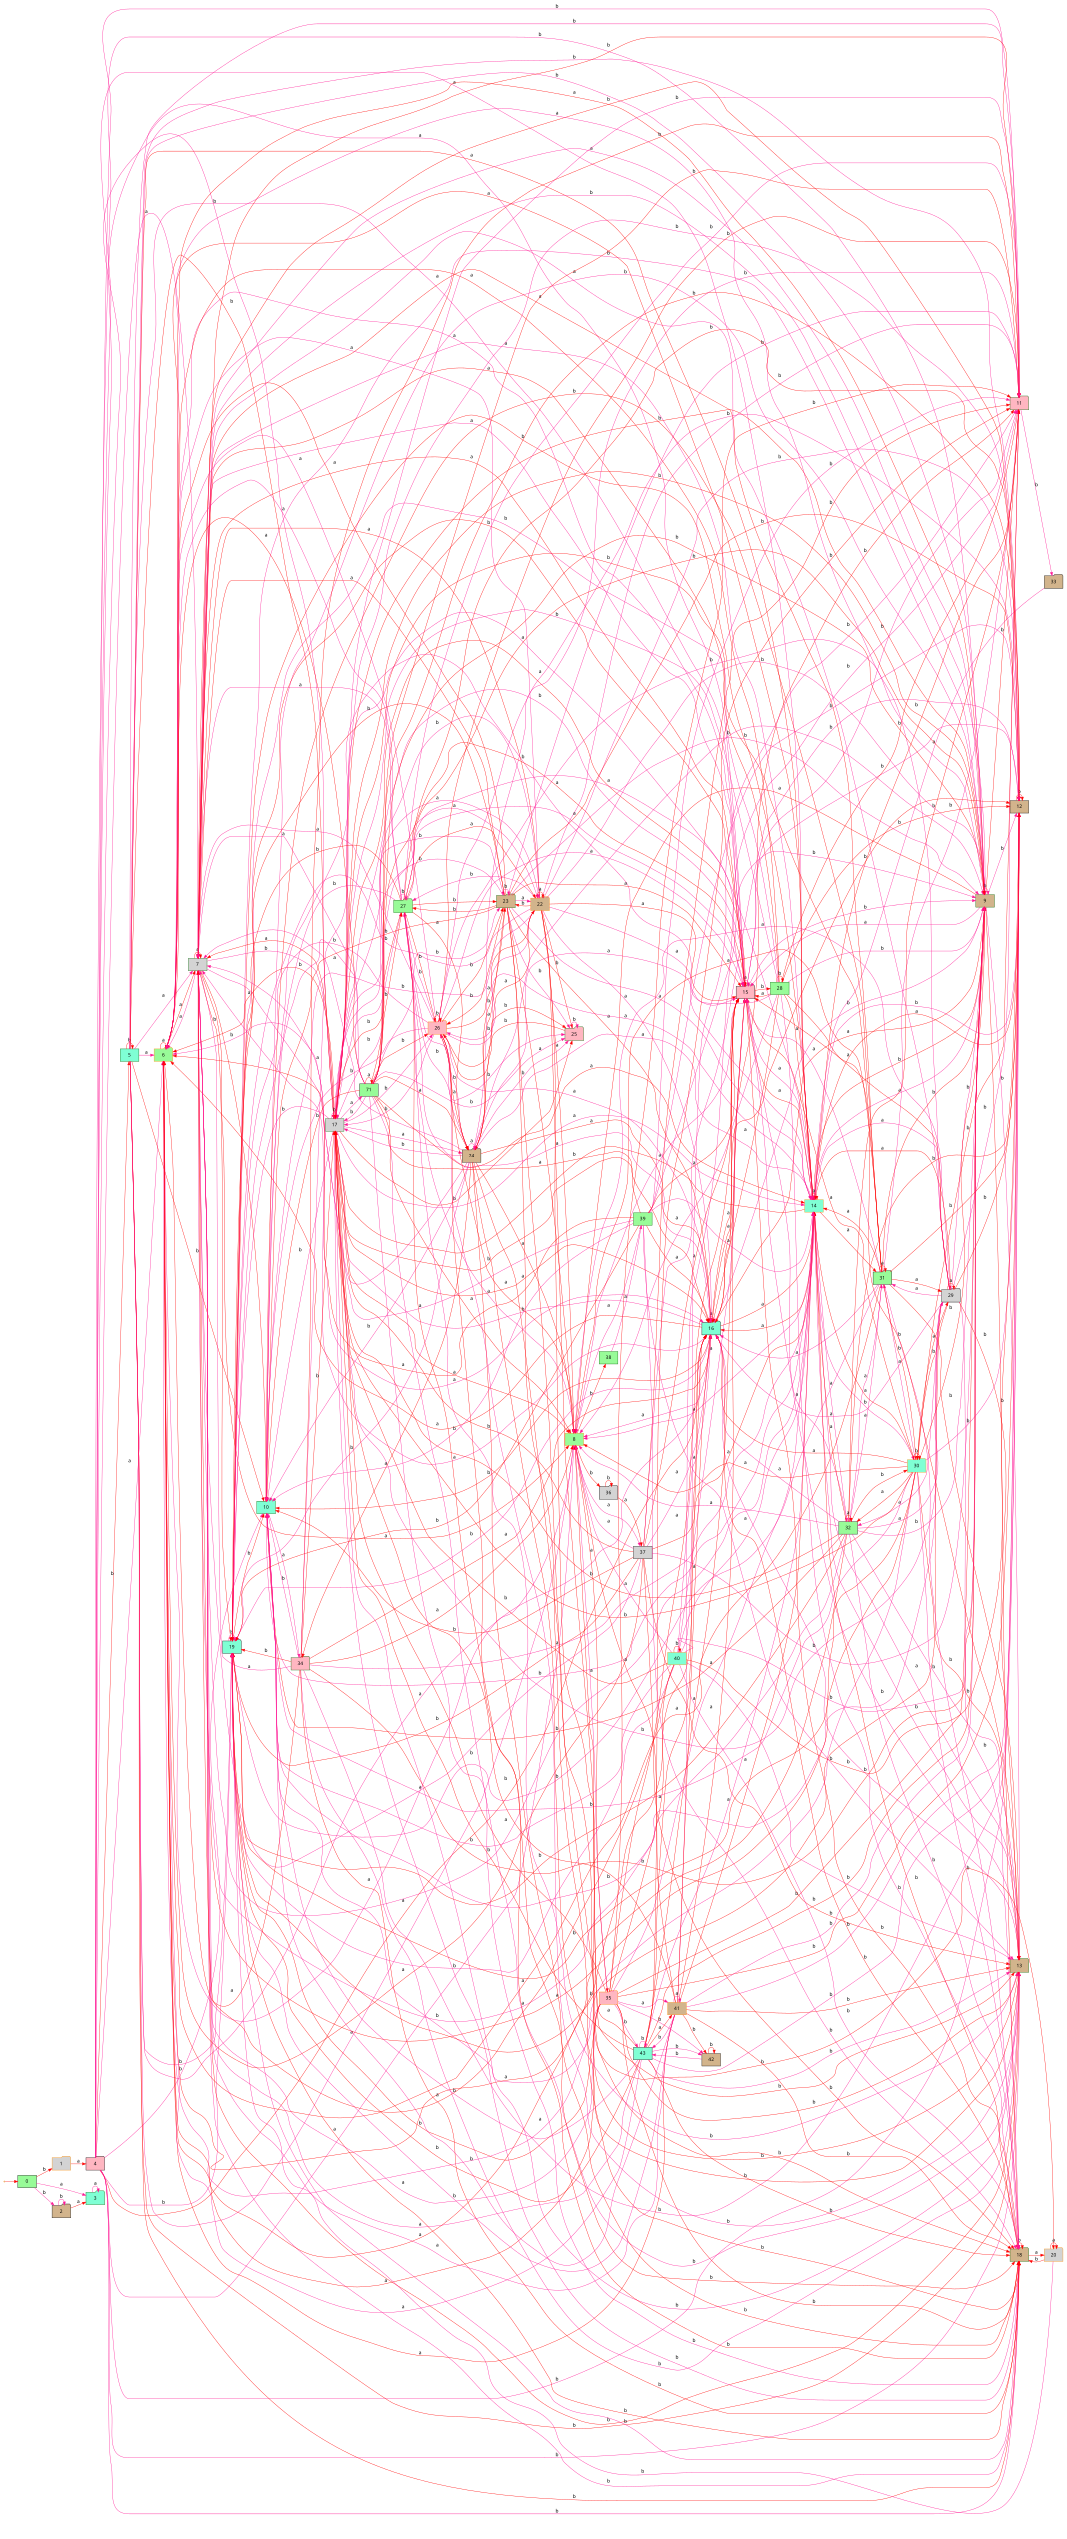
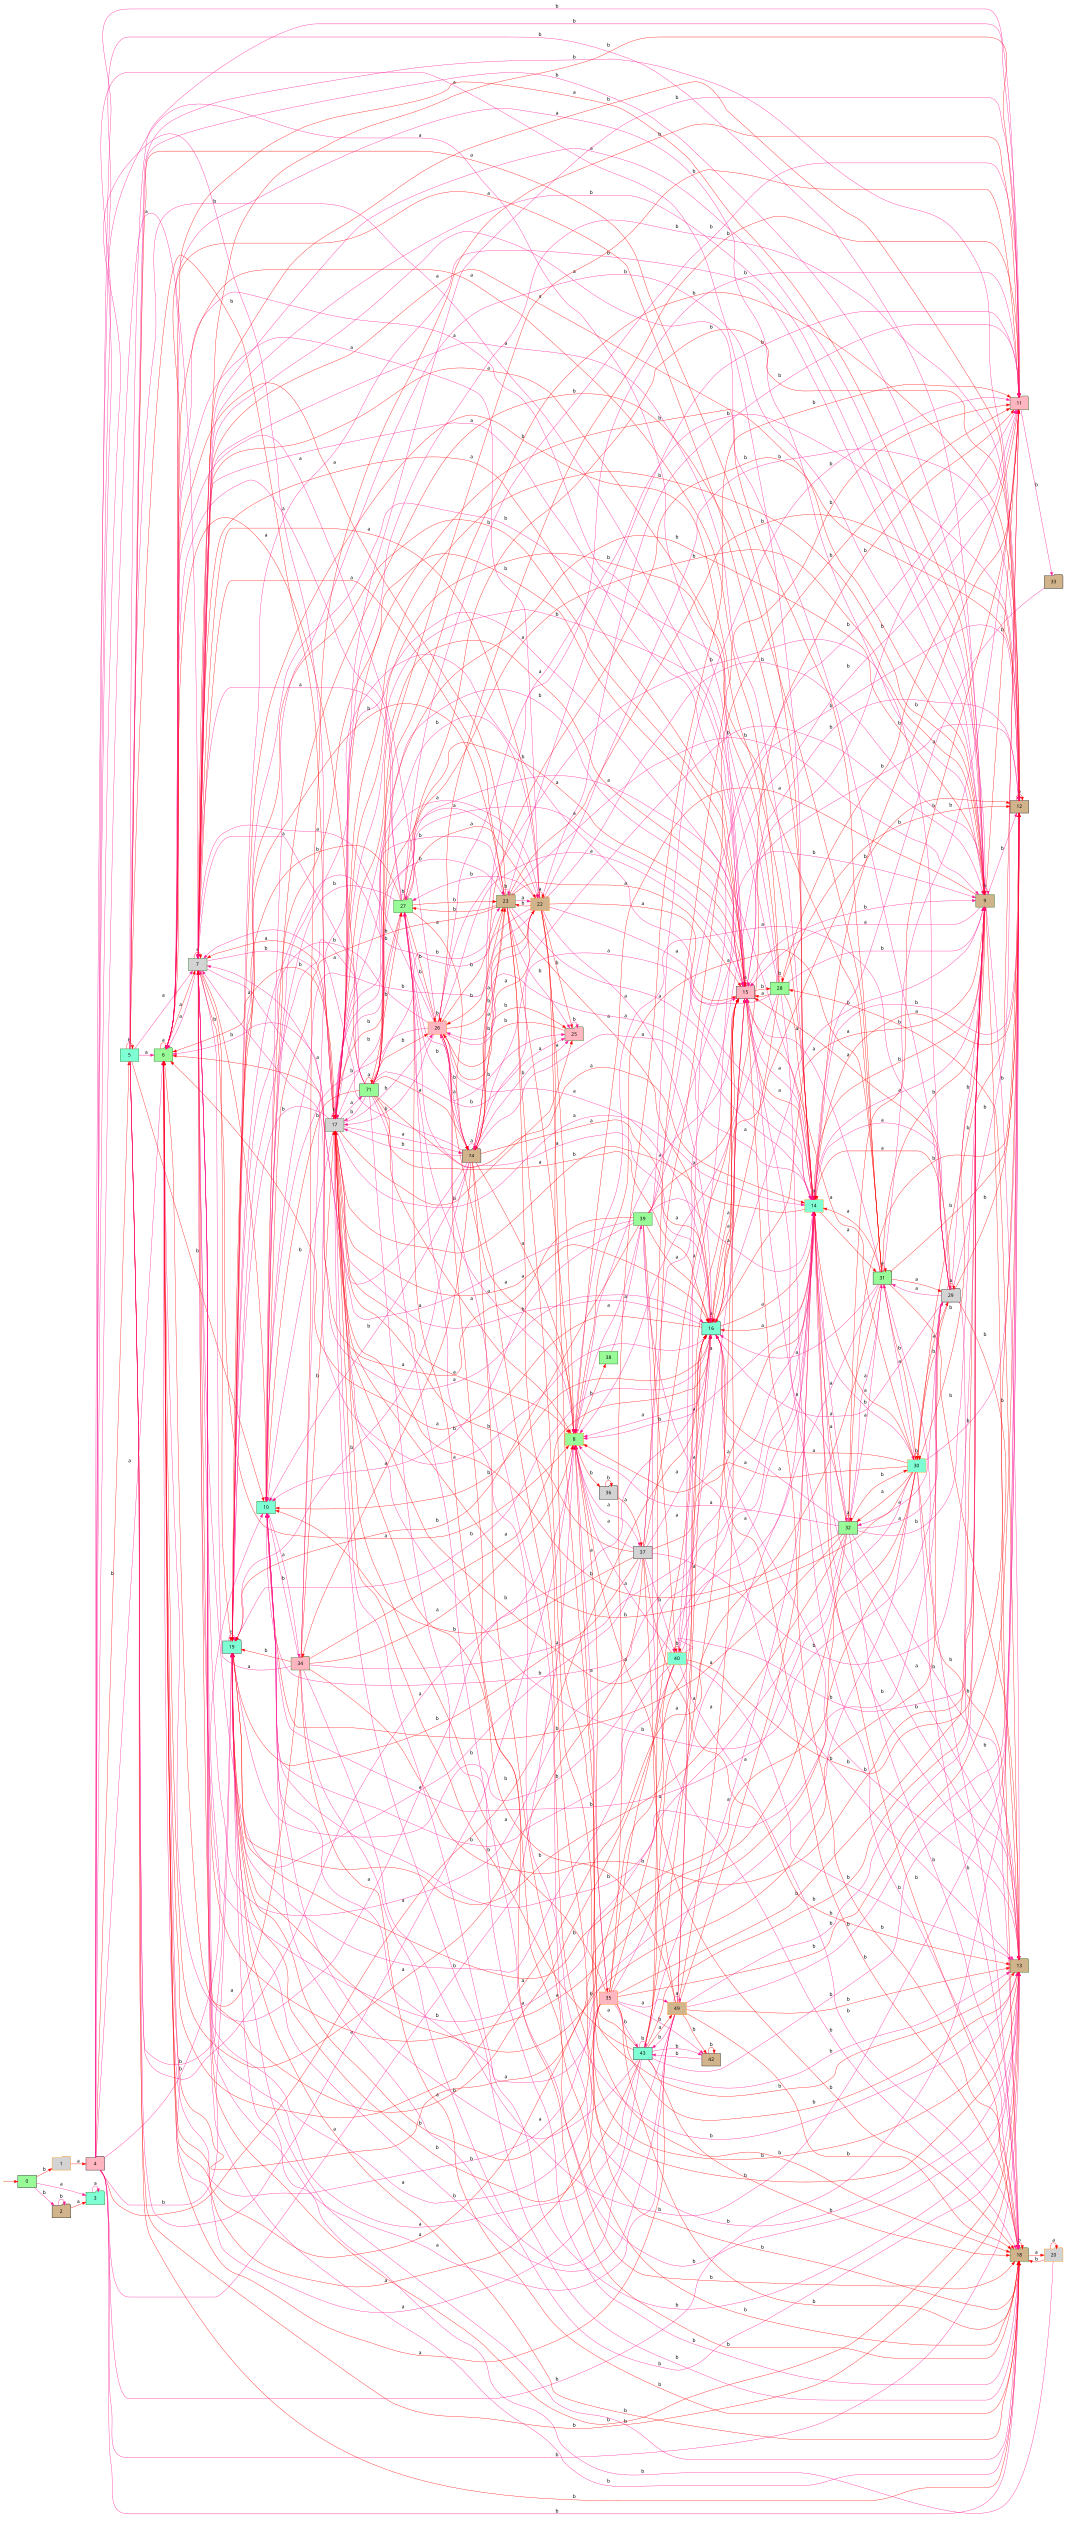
node "6": color darkorange -> darkgreen
edge "26" -> "24": color red -> deeppink
edge "39" -> "17": now "39" -> "40"
edge "28" -> "13": reversed
edge "19" -> "10": now "15" -> "10"
edge "37" -> "40": added, label "b"
edge "24" -> "20": now "24" -> "12"
node "41": label "41" -> "49"
